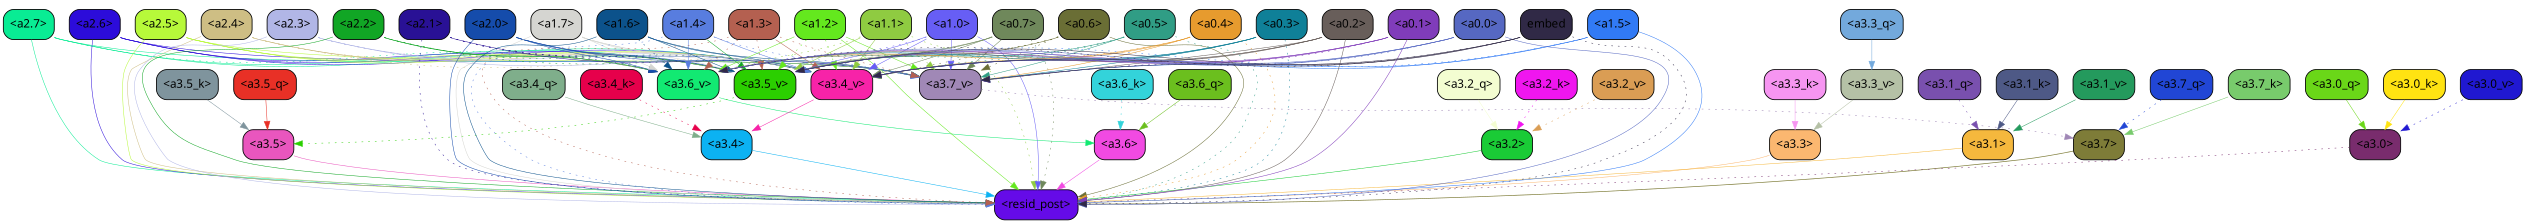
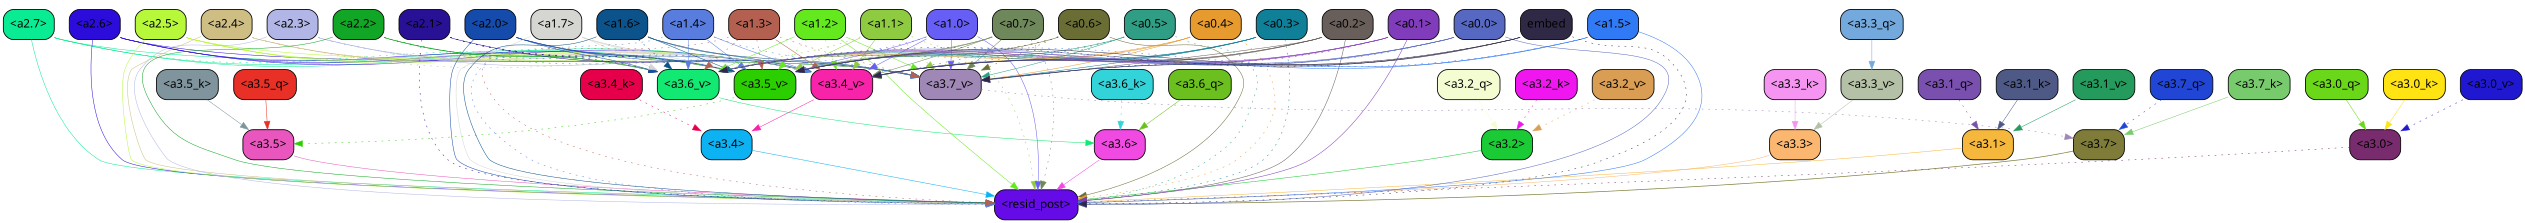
edge "<a1.4>" -> "<a3.5_v>": color #11a625 -> #587ddf
node "<a3.4_q>": removed
